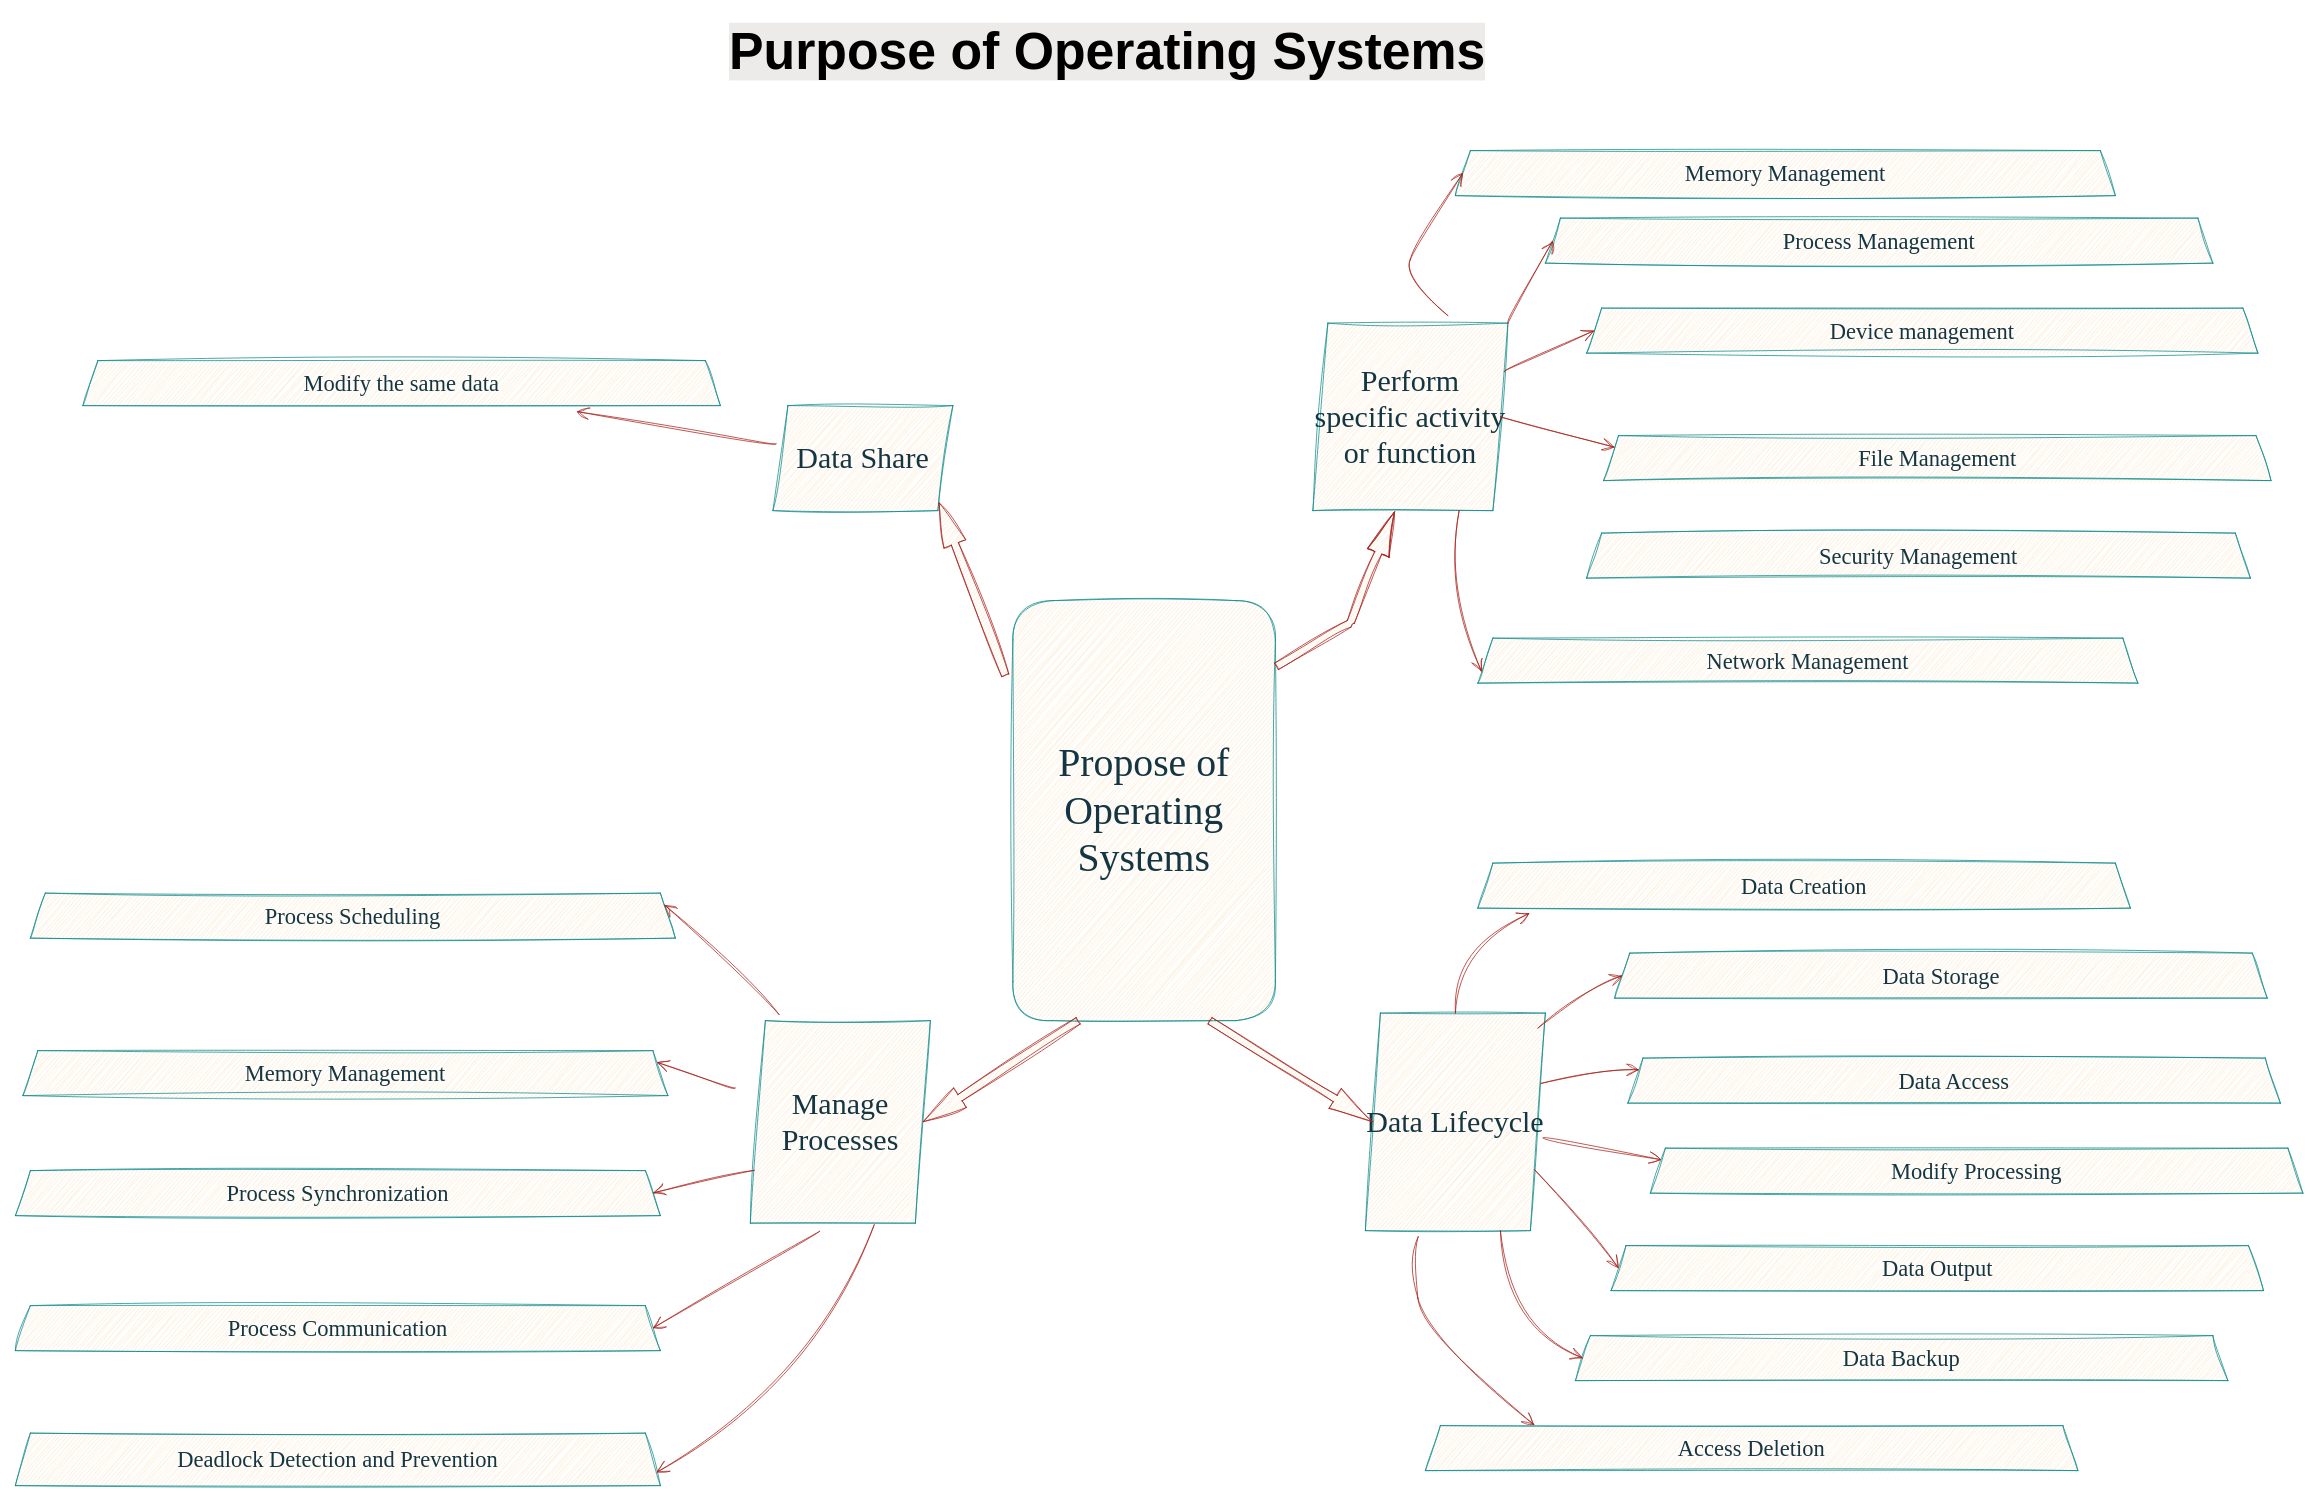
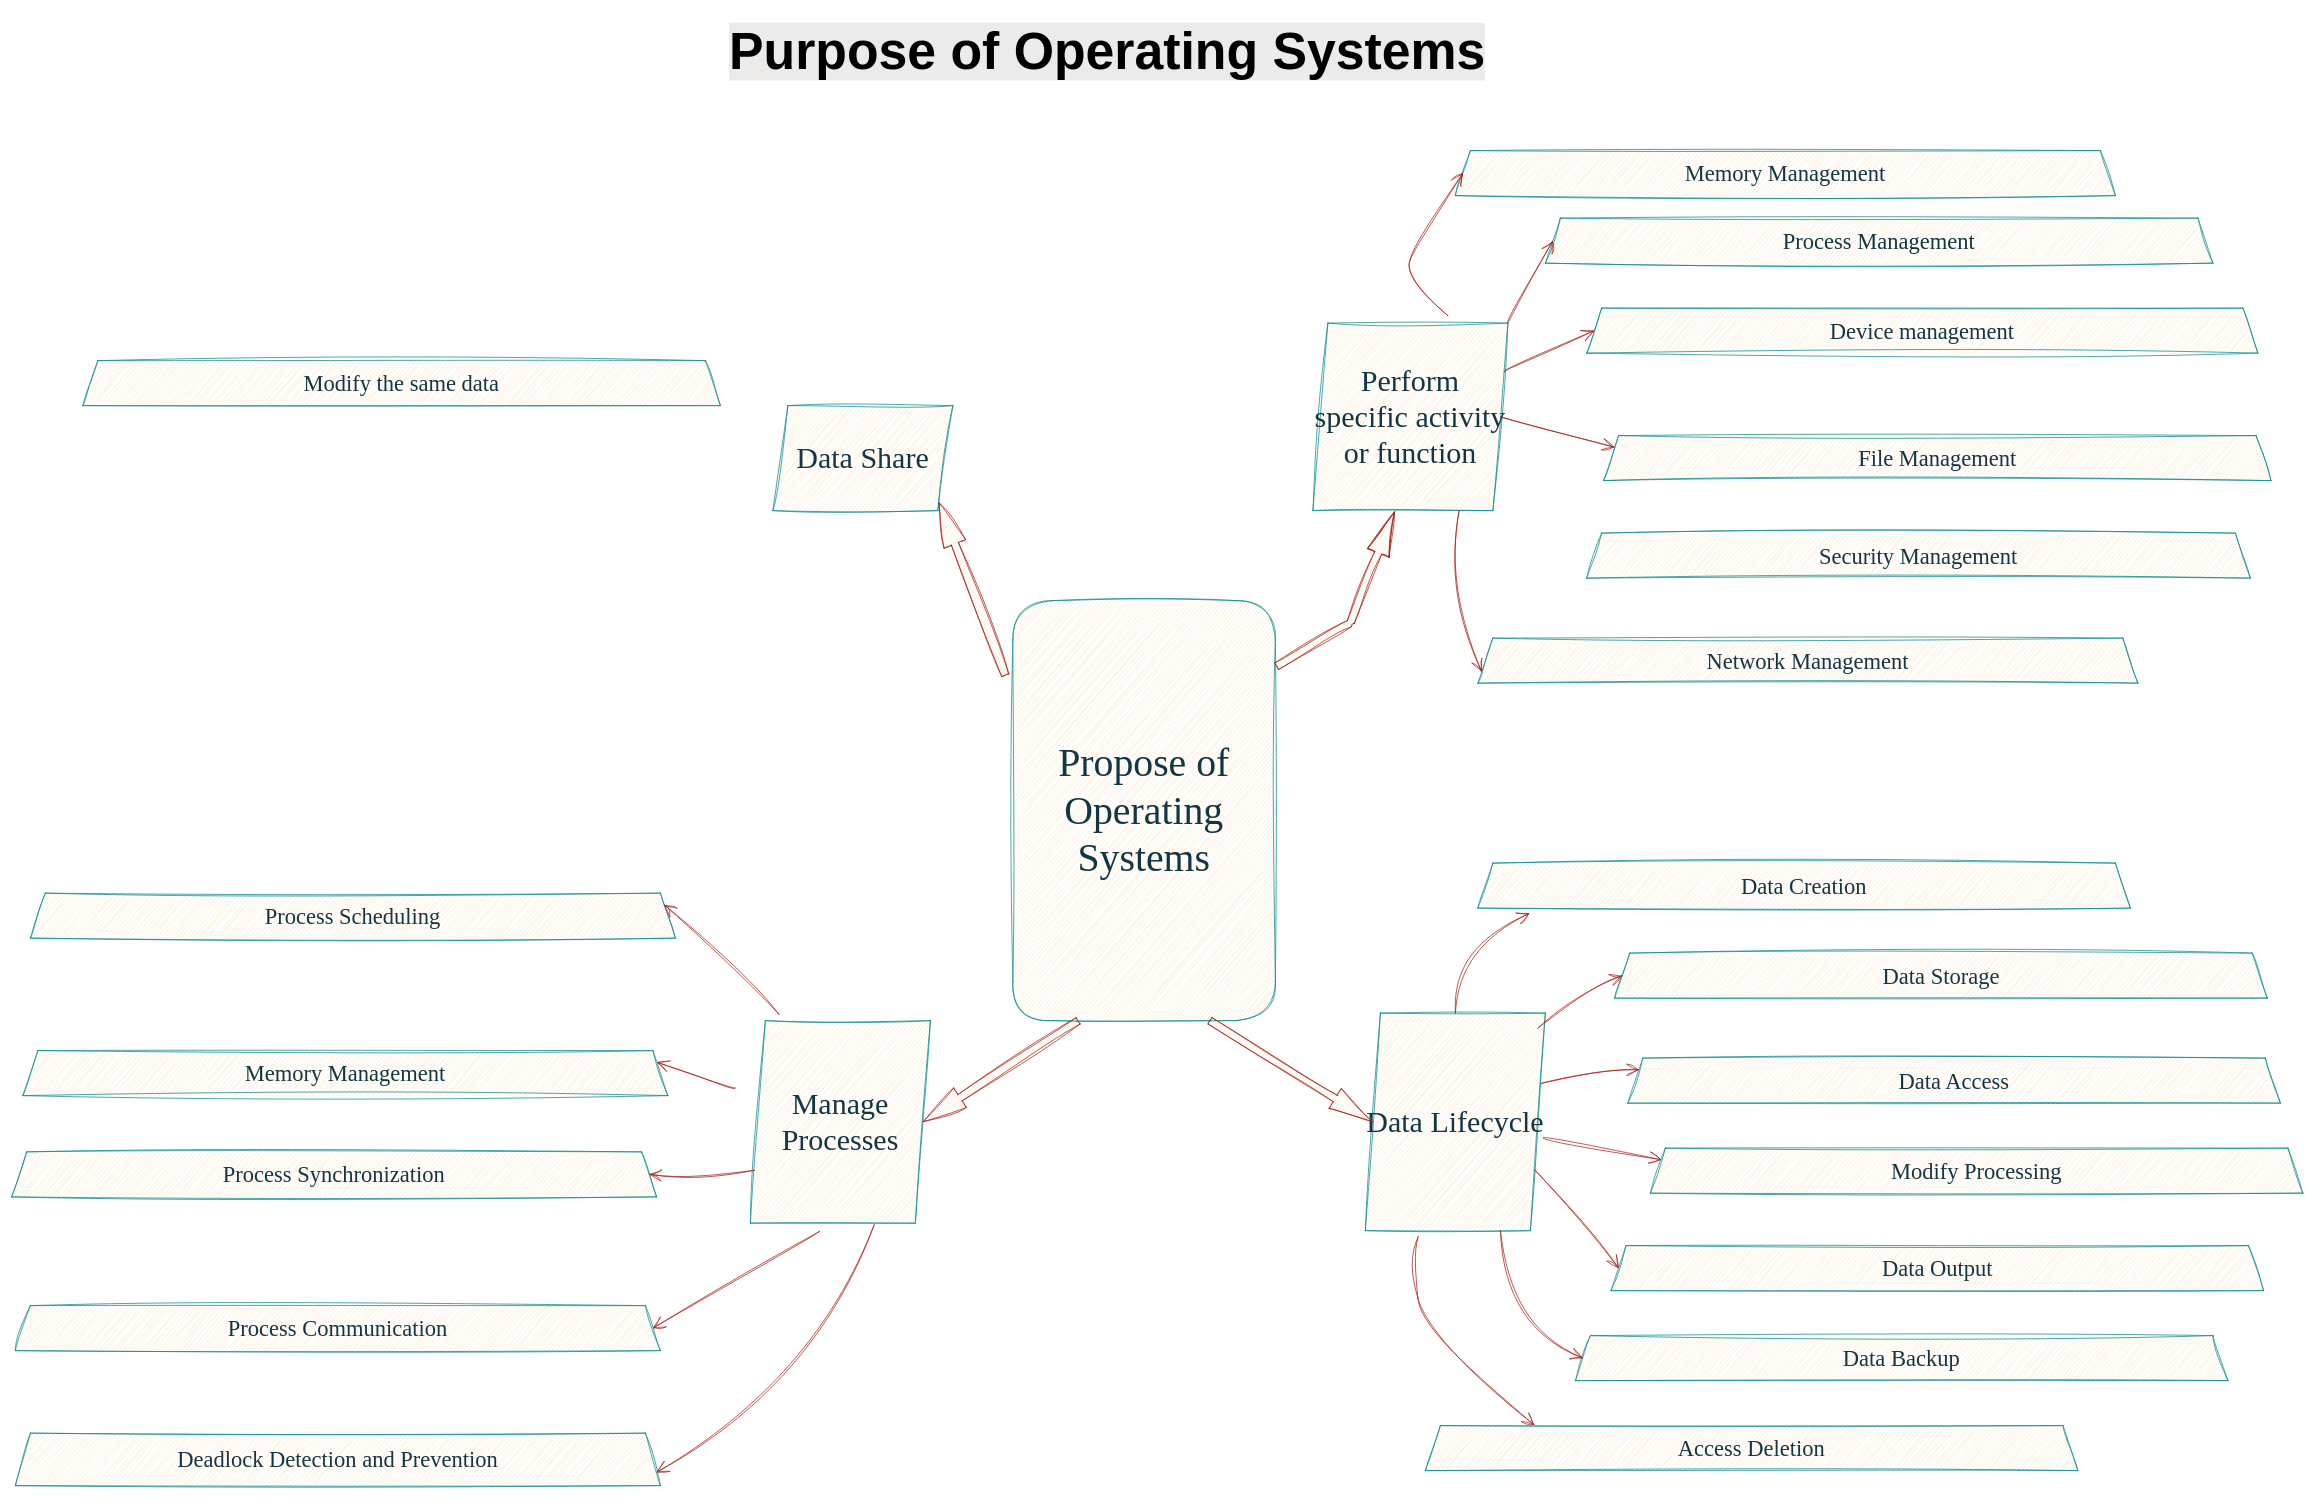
edge "Data Share" -> "Modify the same data": removed
node "Process Synchronization": moved (338, 1193) -> (334, 1174)
